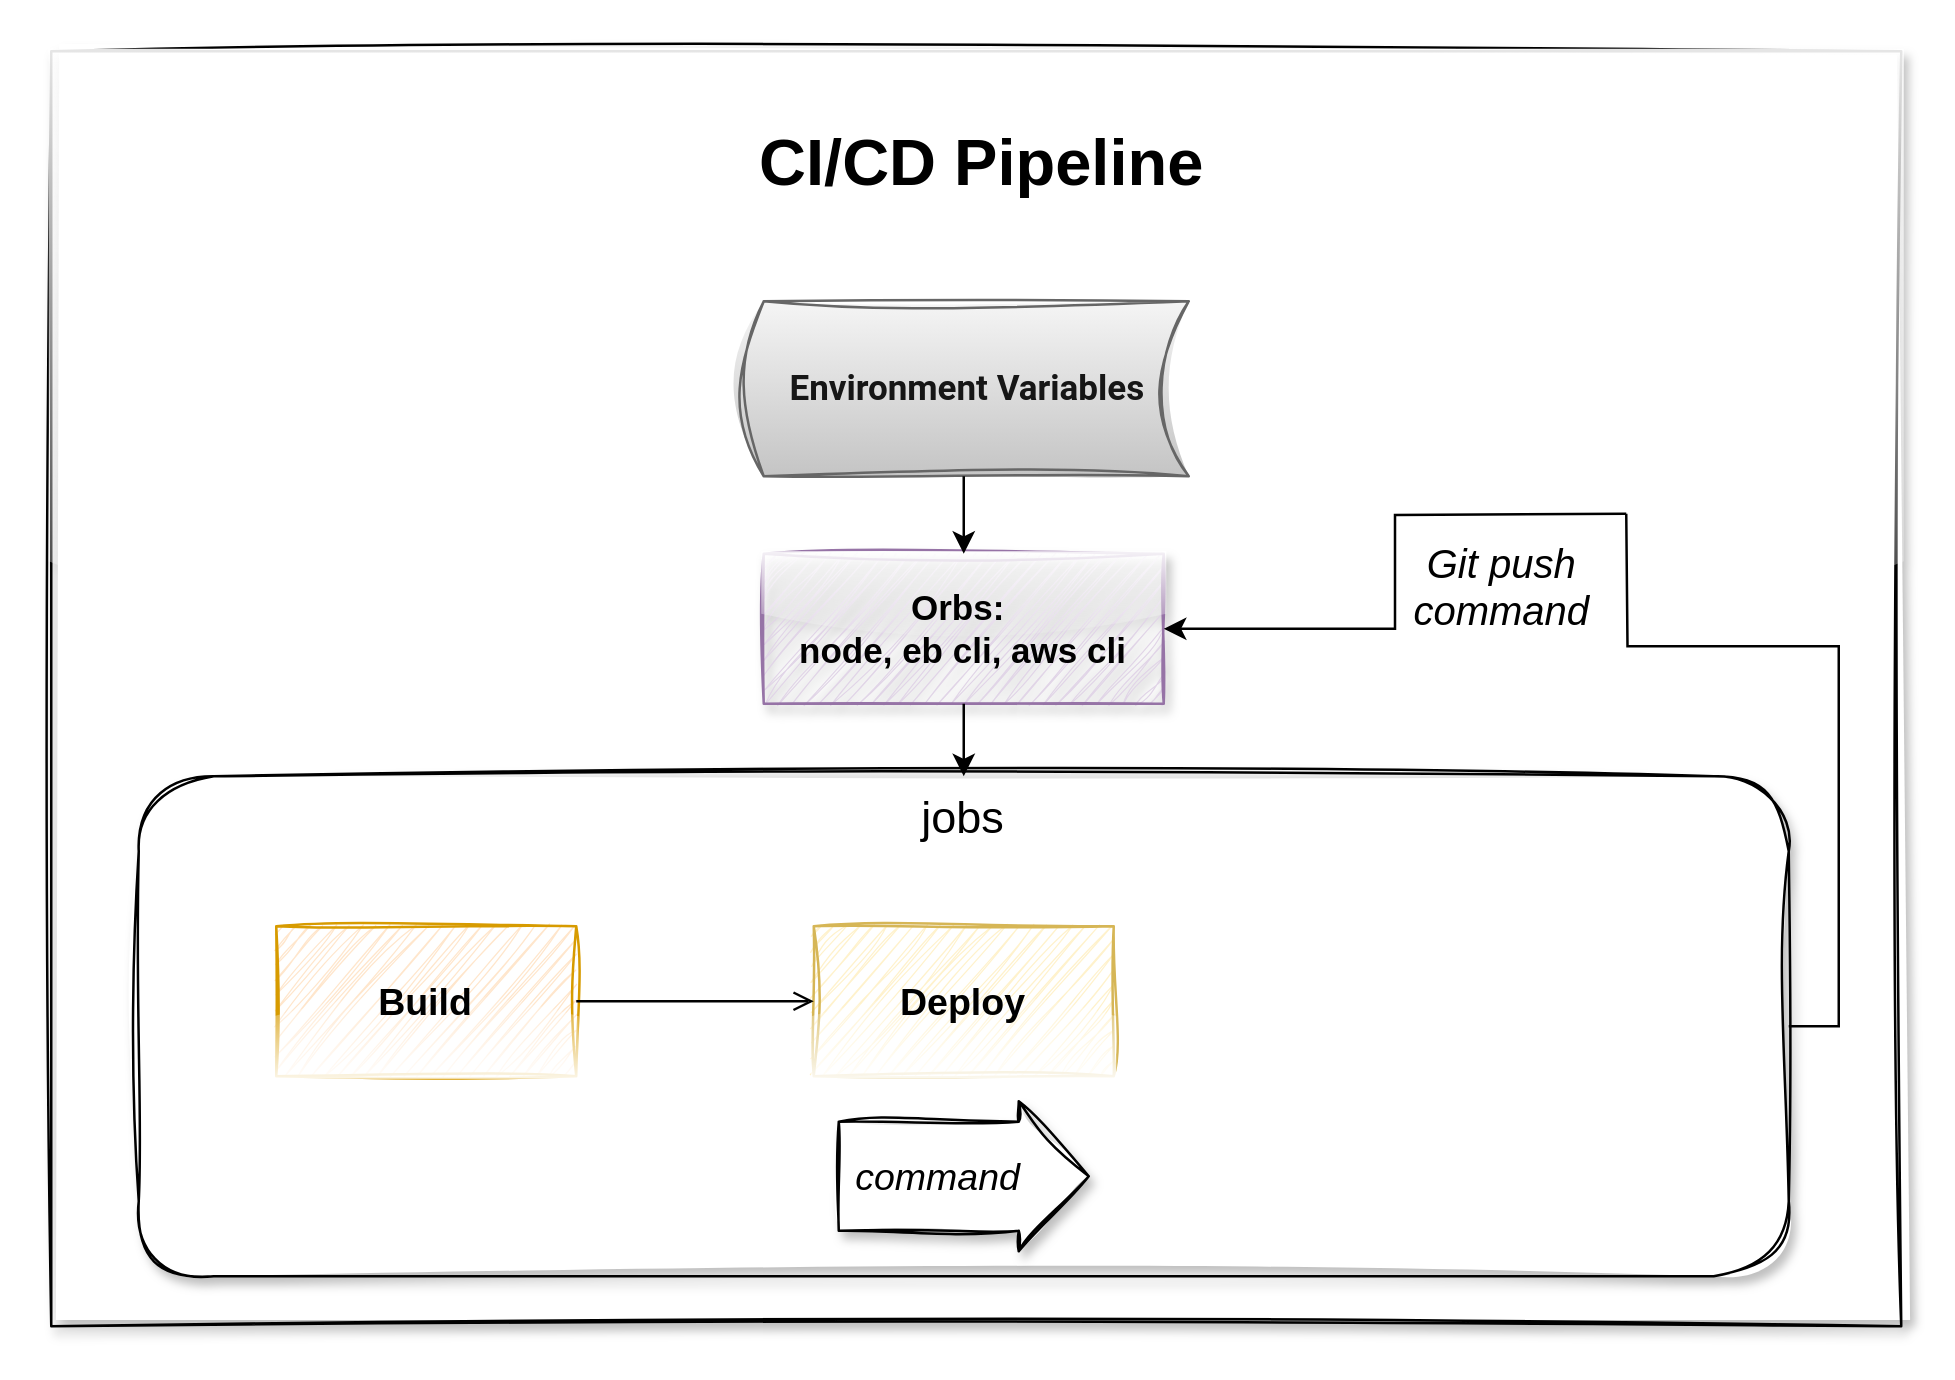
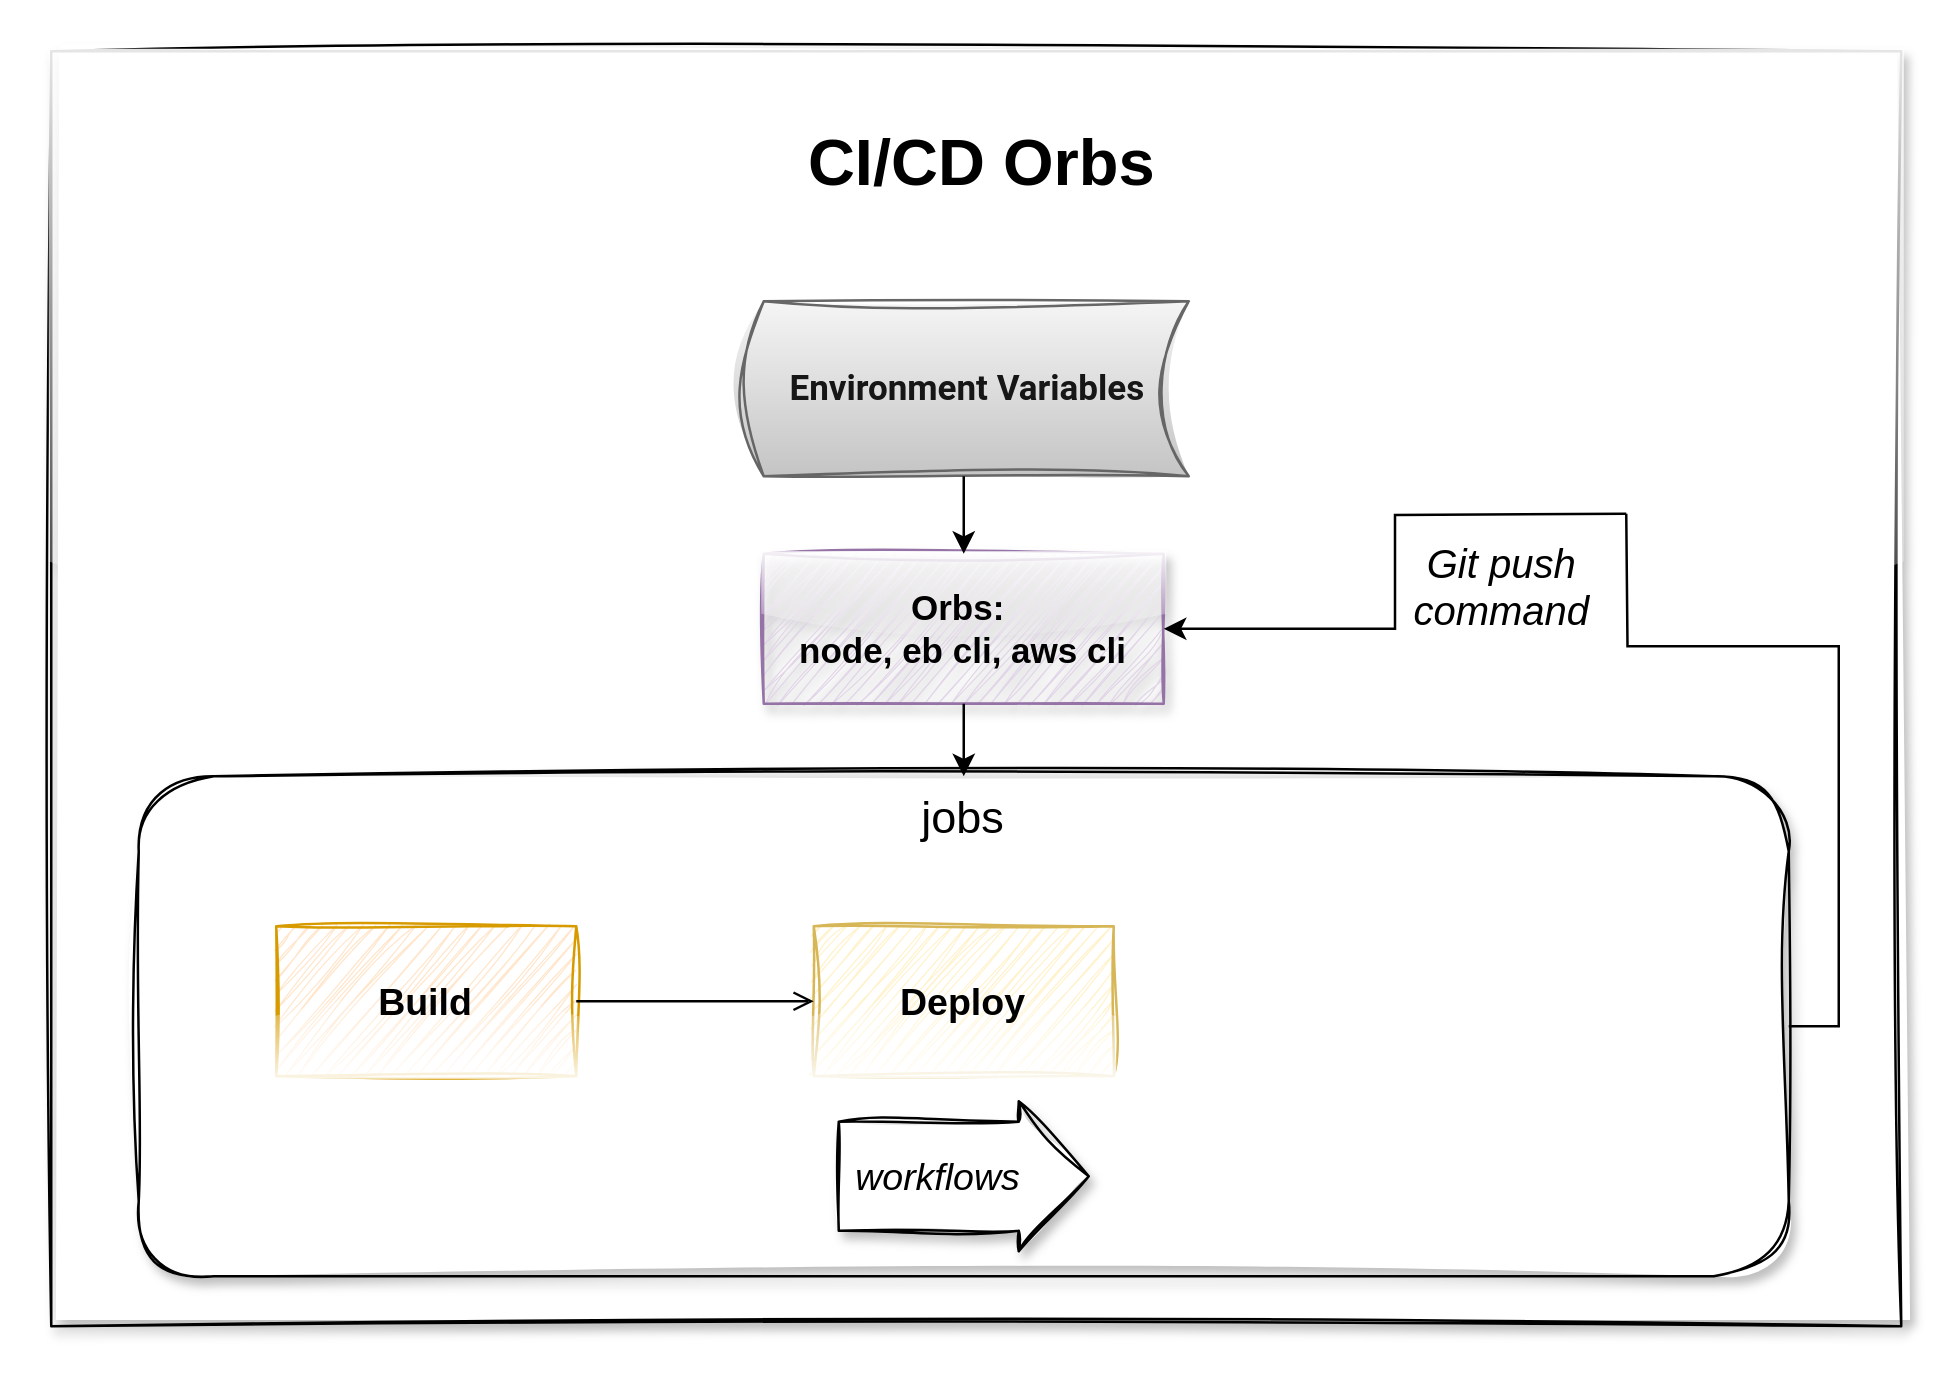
node "CI/CD Pipeline": label "CI/CD Pipeline" -> "CI/CD Orbs"
node "command": label "command" -> "workflows"
